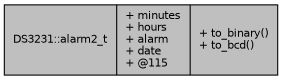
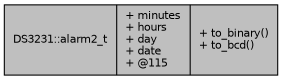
node "DS3231::alarm2_t": text "+ alarm" -> "+ day"
